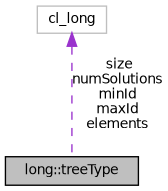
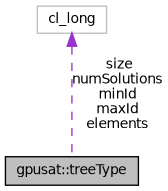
node "long::treeType": label "long::treeType" -> "gpusat::treeType"
